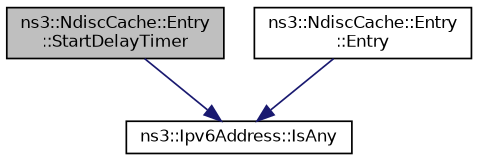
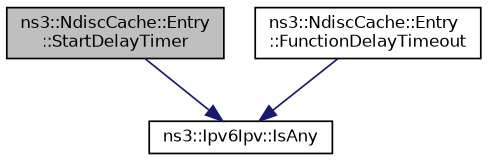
node "ns3::NdiscCache::Entry ::Entry": label "ns3::NdiscCache::Entry ::Entry" -> "ns3::NdiscCache::Entry ::FunctionDelayTimeout"
node "ns3::Ipv6Address::IsAny": label "ns3::Ipv6Address::IsAny" -> "ns3::Ipv6Ipv::IsAny"
